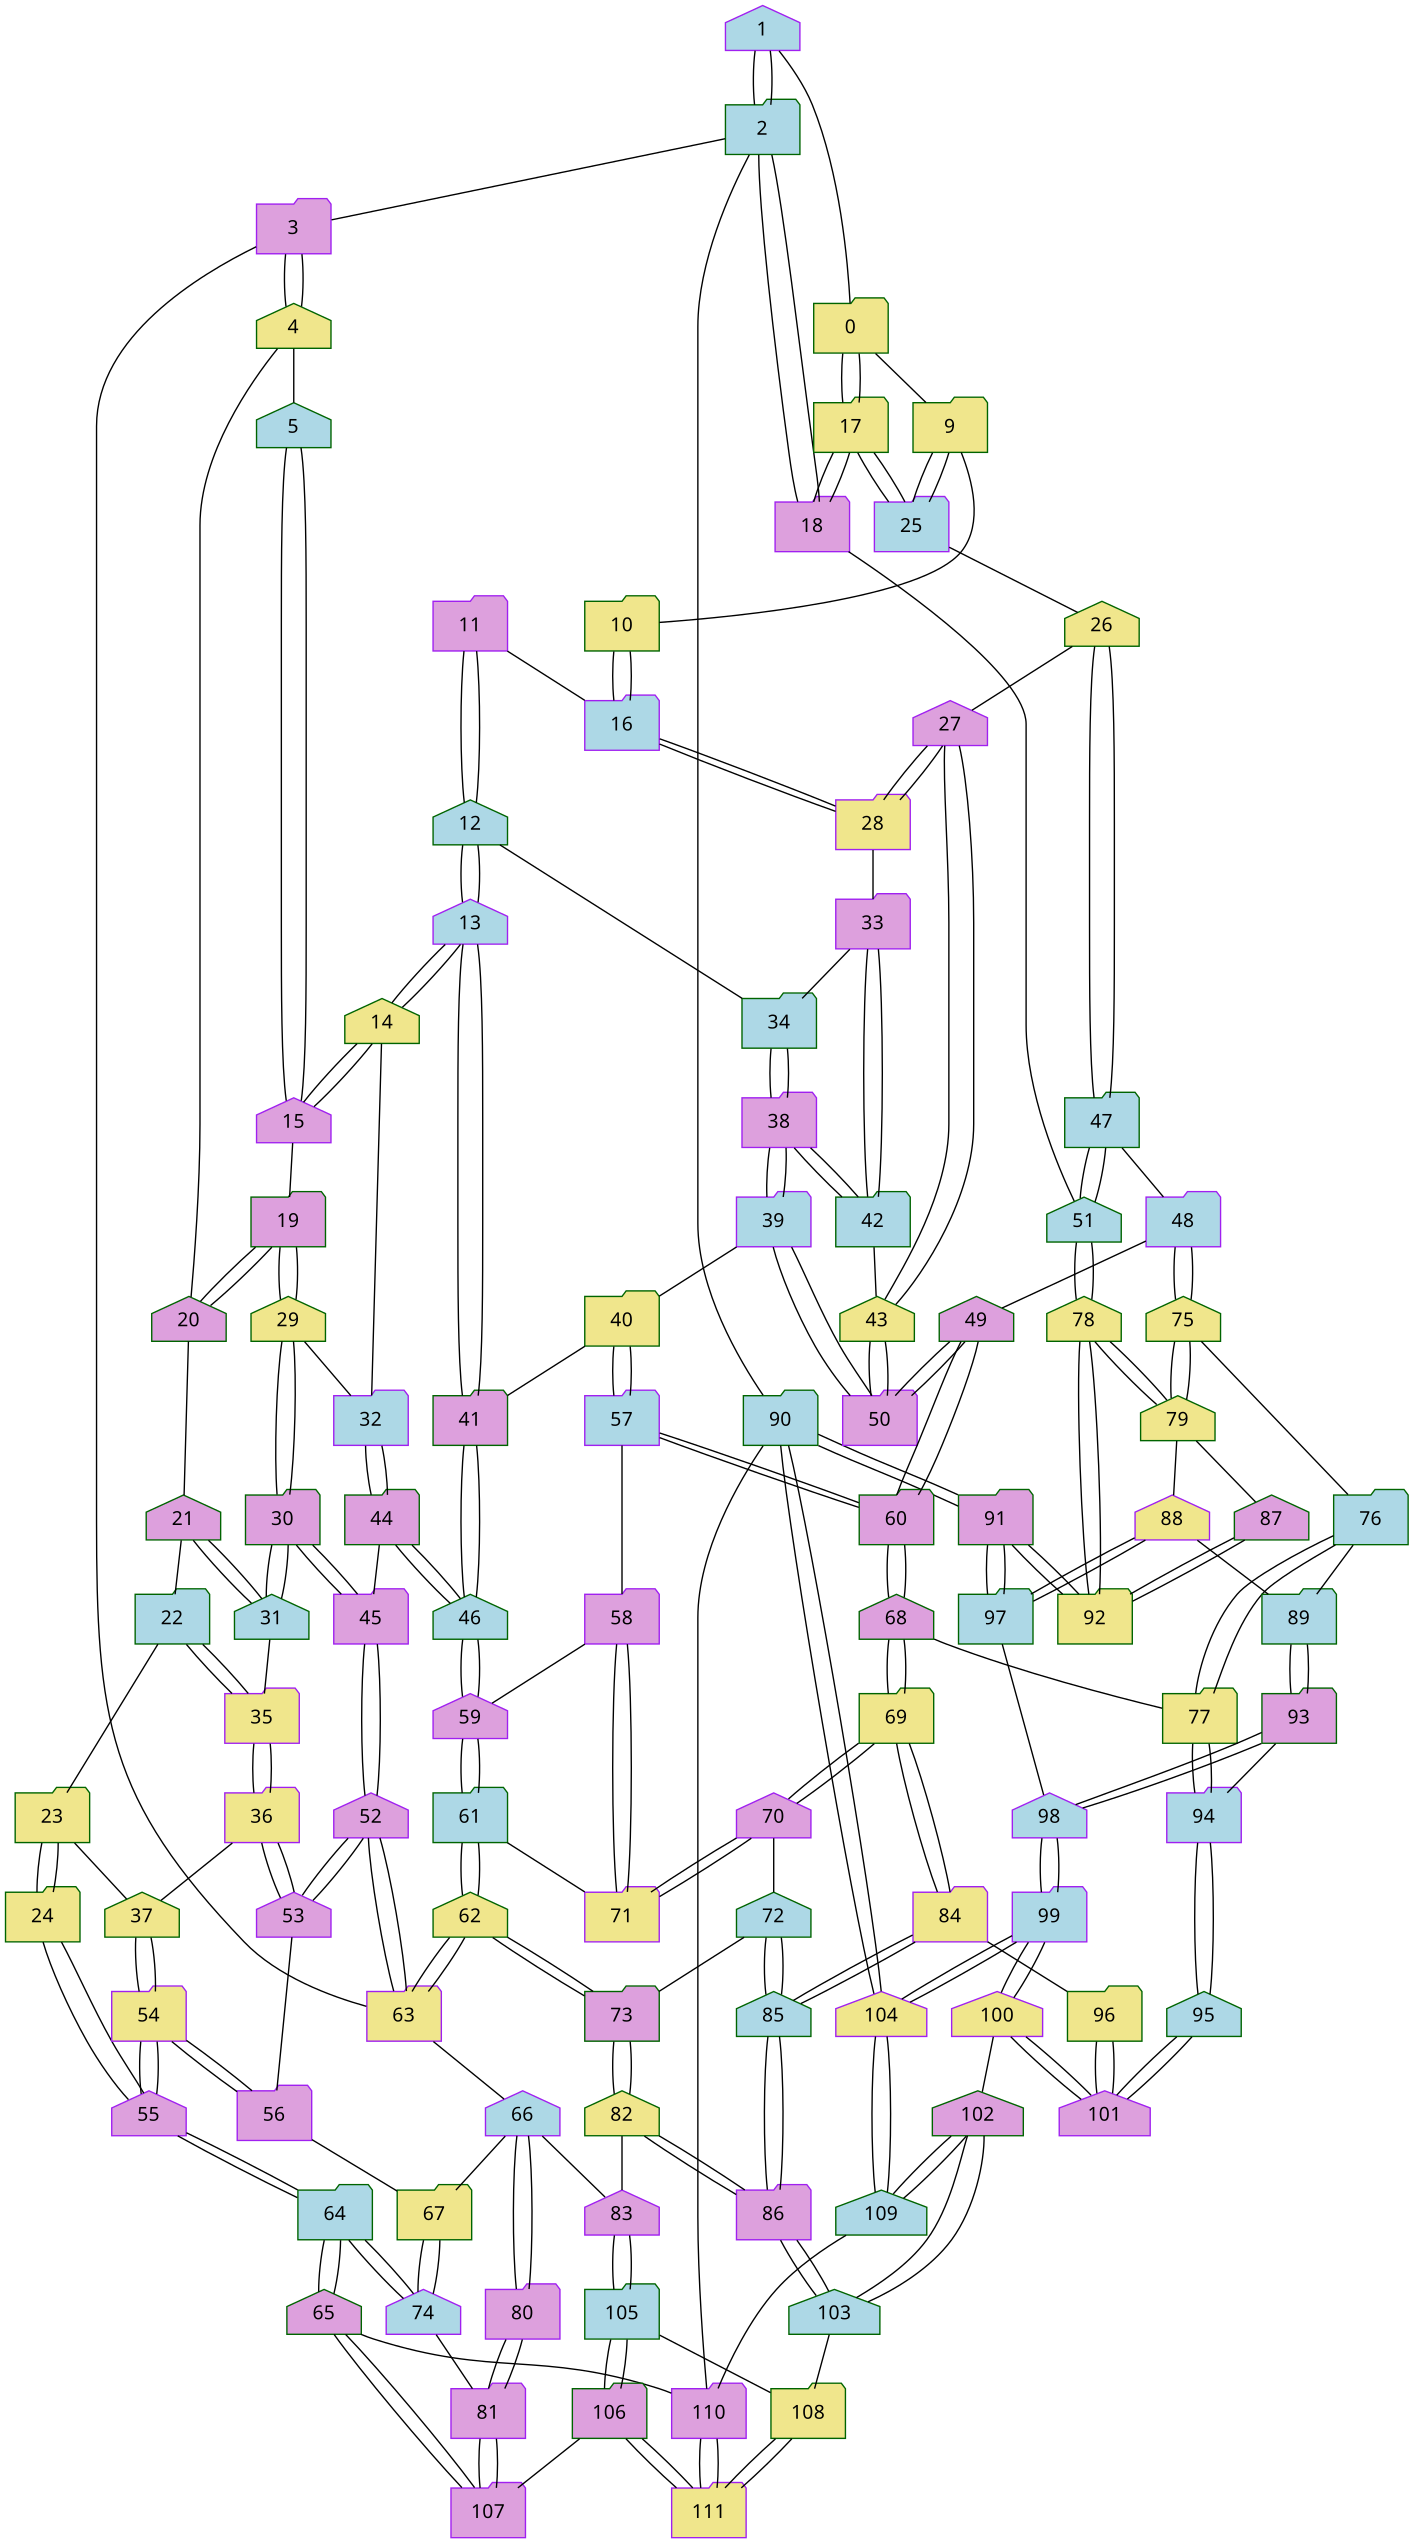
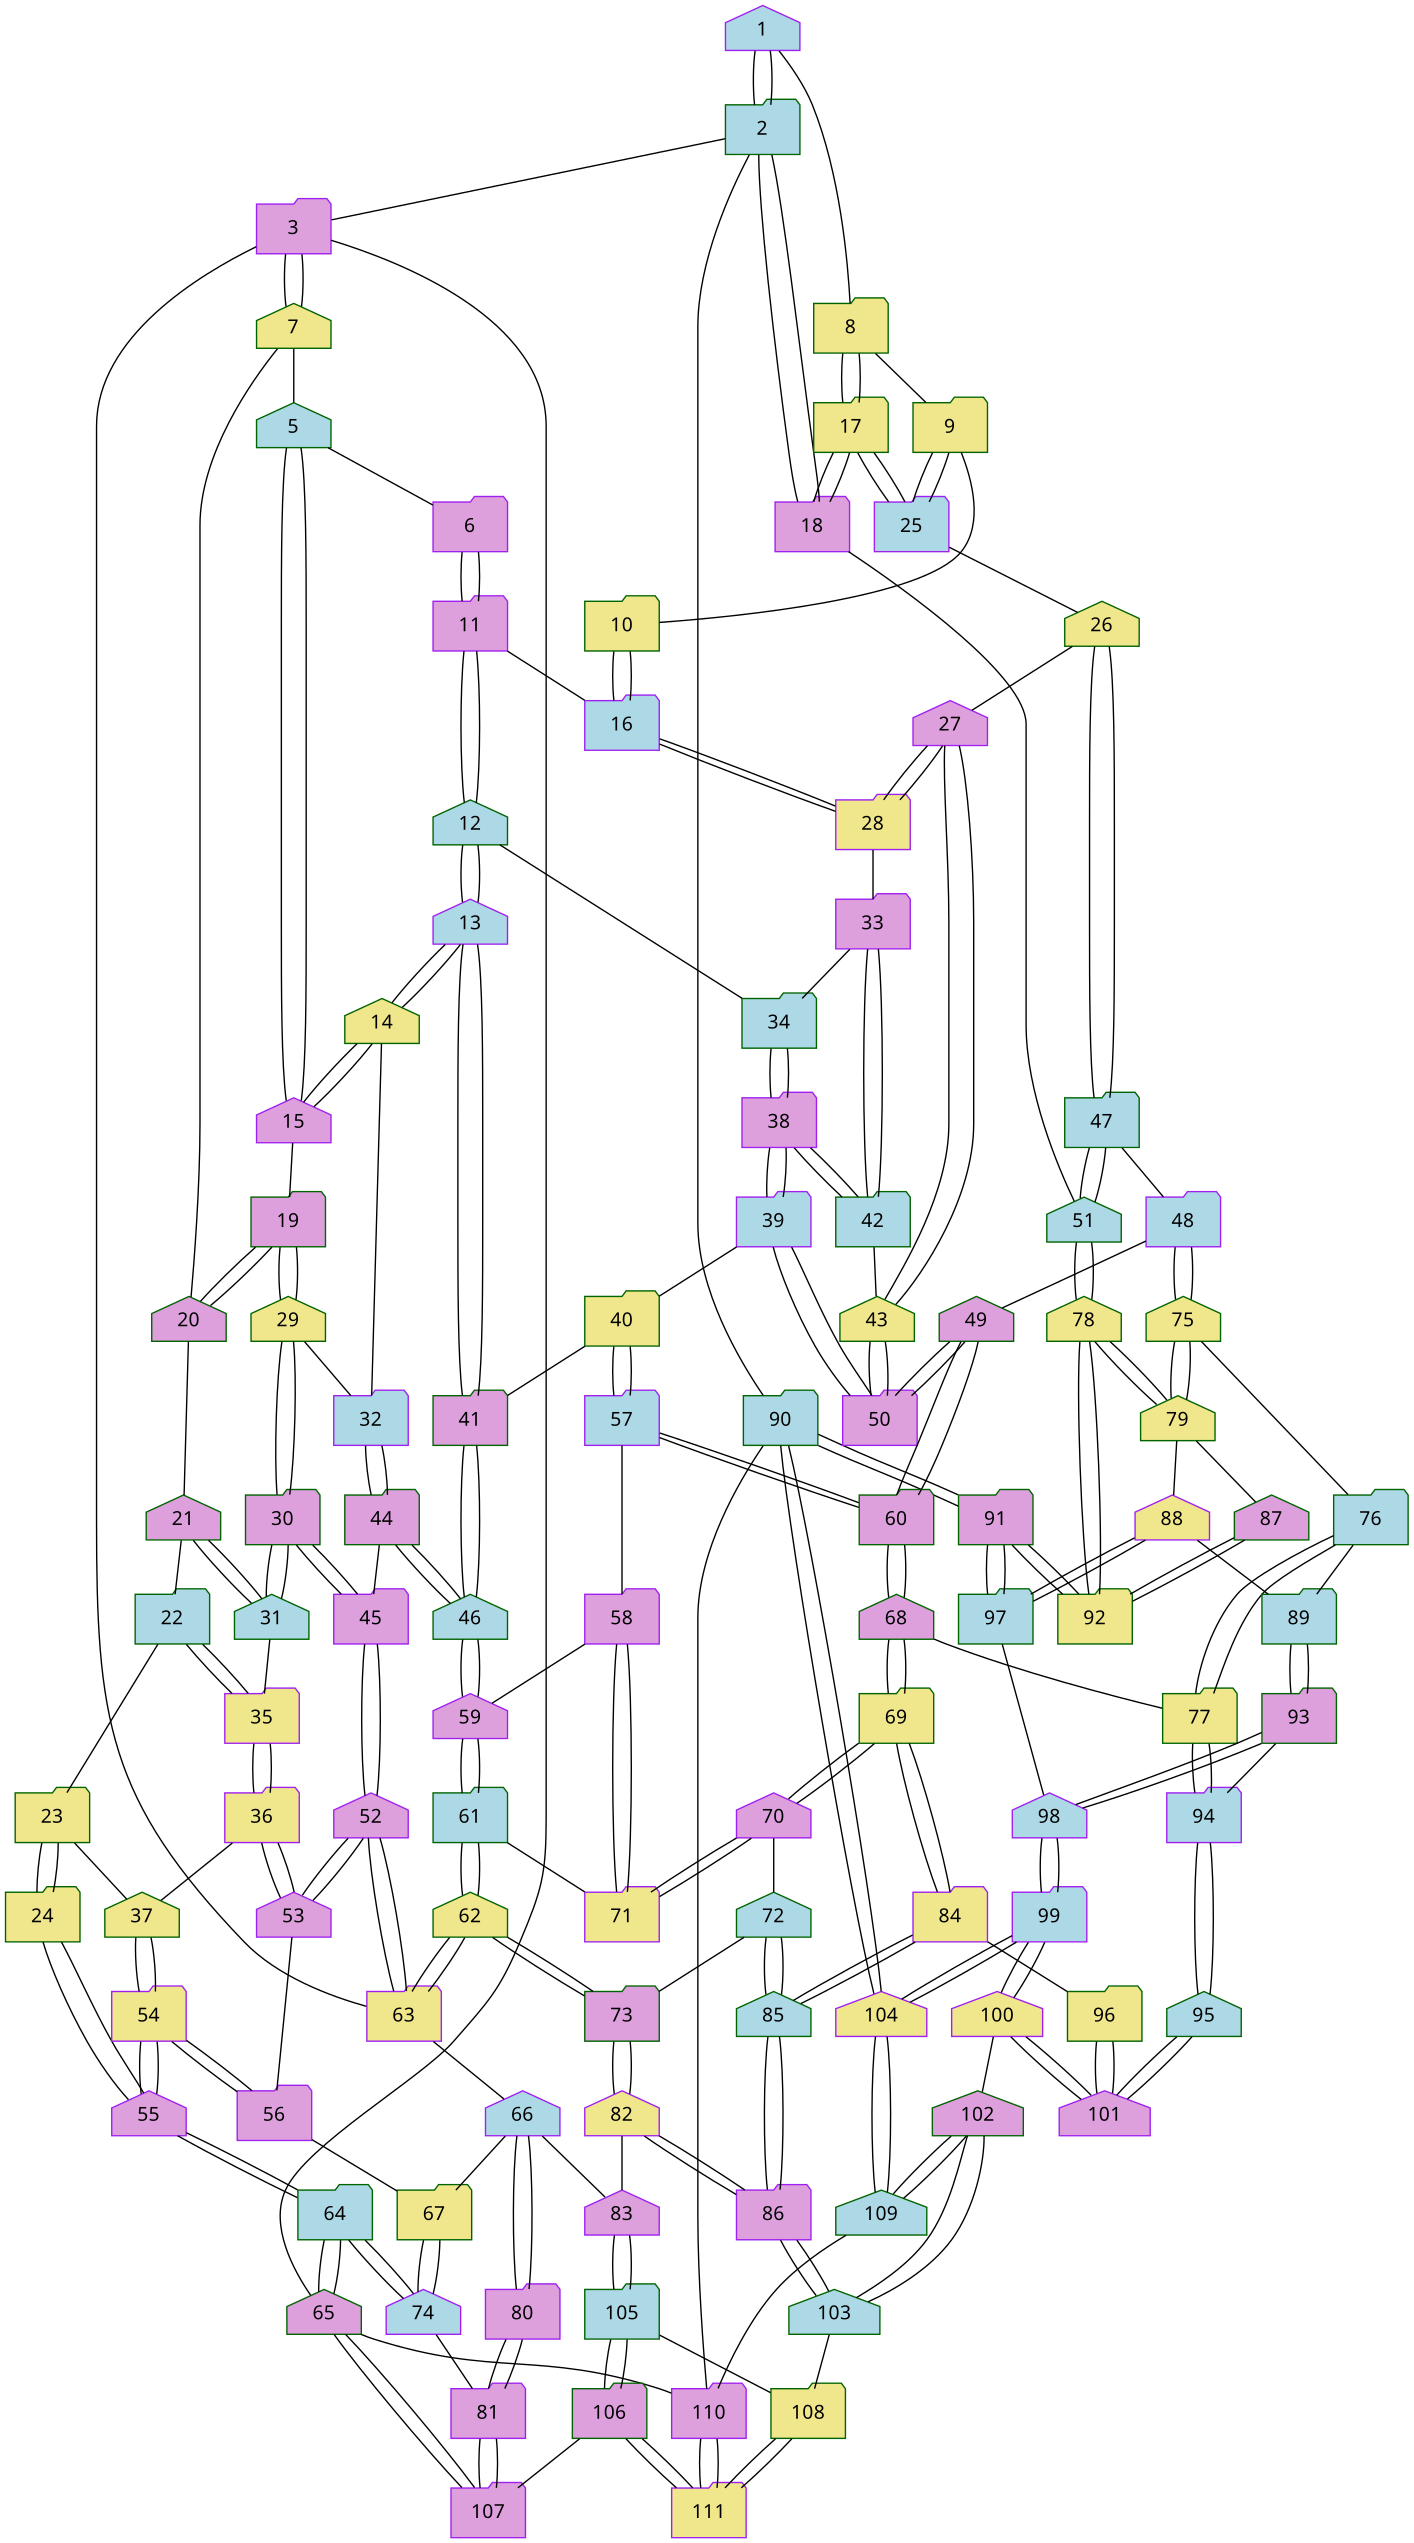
node "4": label "4" -> "7"
node "0": label "0" -> "8"
node "6": added
edge "3" -- "65": added
node "82": color darkgreen -> purple
